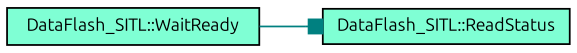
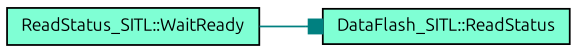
node "DataFlash_SITL::WaitReady": label "DataFlash_SITL::WaitReady" -> "ReadStatus_SITL::WaitReady"
